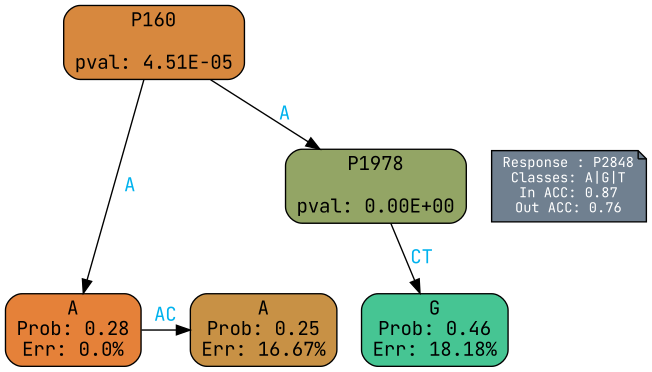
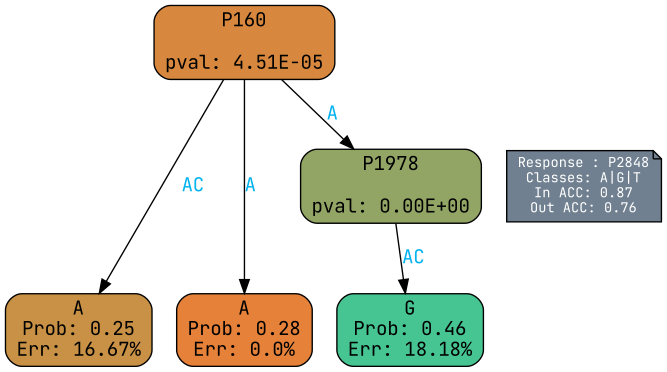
edge "P1978 pval: 0.00E+00" -> "G Prob: 0.46 Err: 18.18%": label "CT" -> "AC"
edge "A Prob: 0.28 Err: 0.0%" -> "A Prob: 0.25 Err: 16.67%": now "P160 pval: 4.51E-05" -> "A Prob: 0.25 Err: 16.67%"
